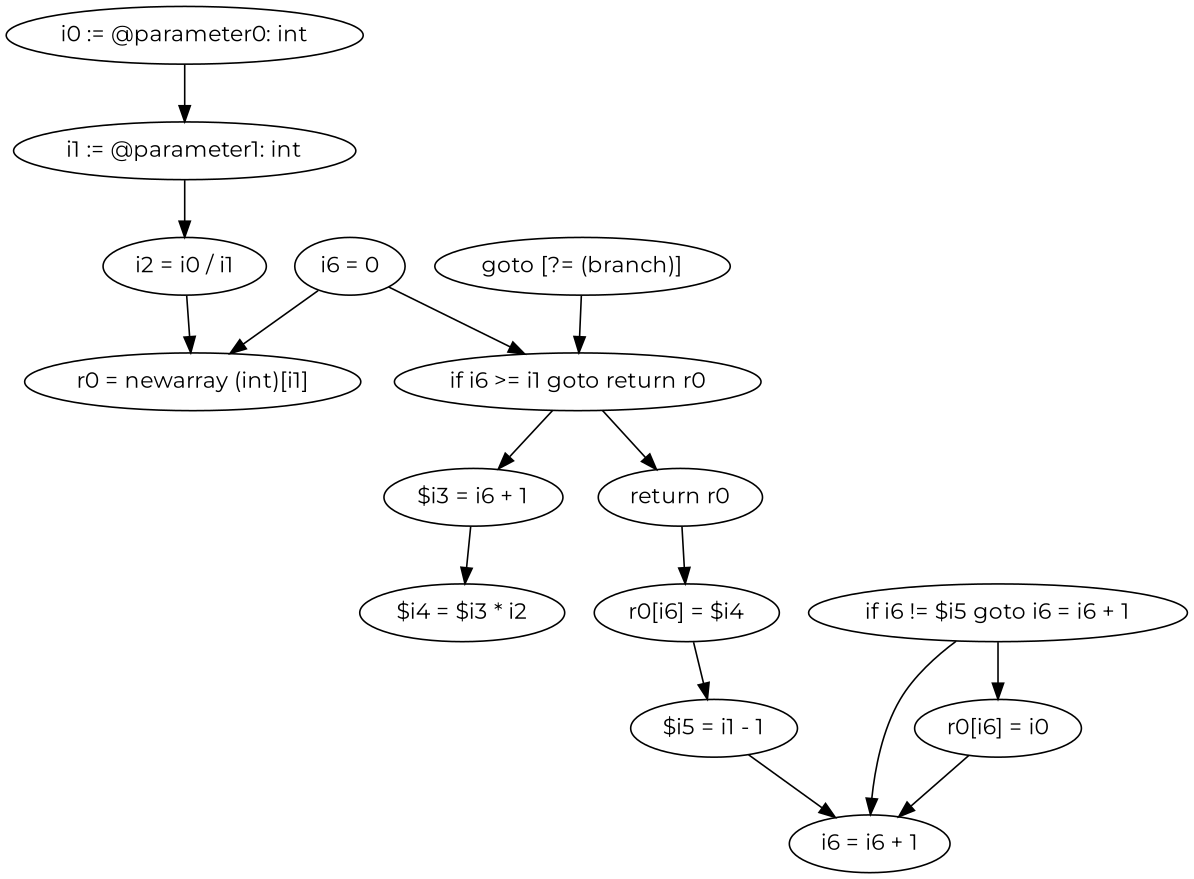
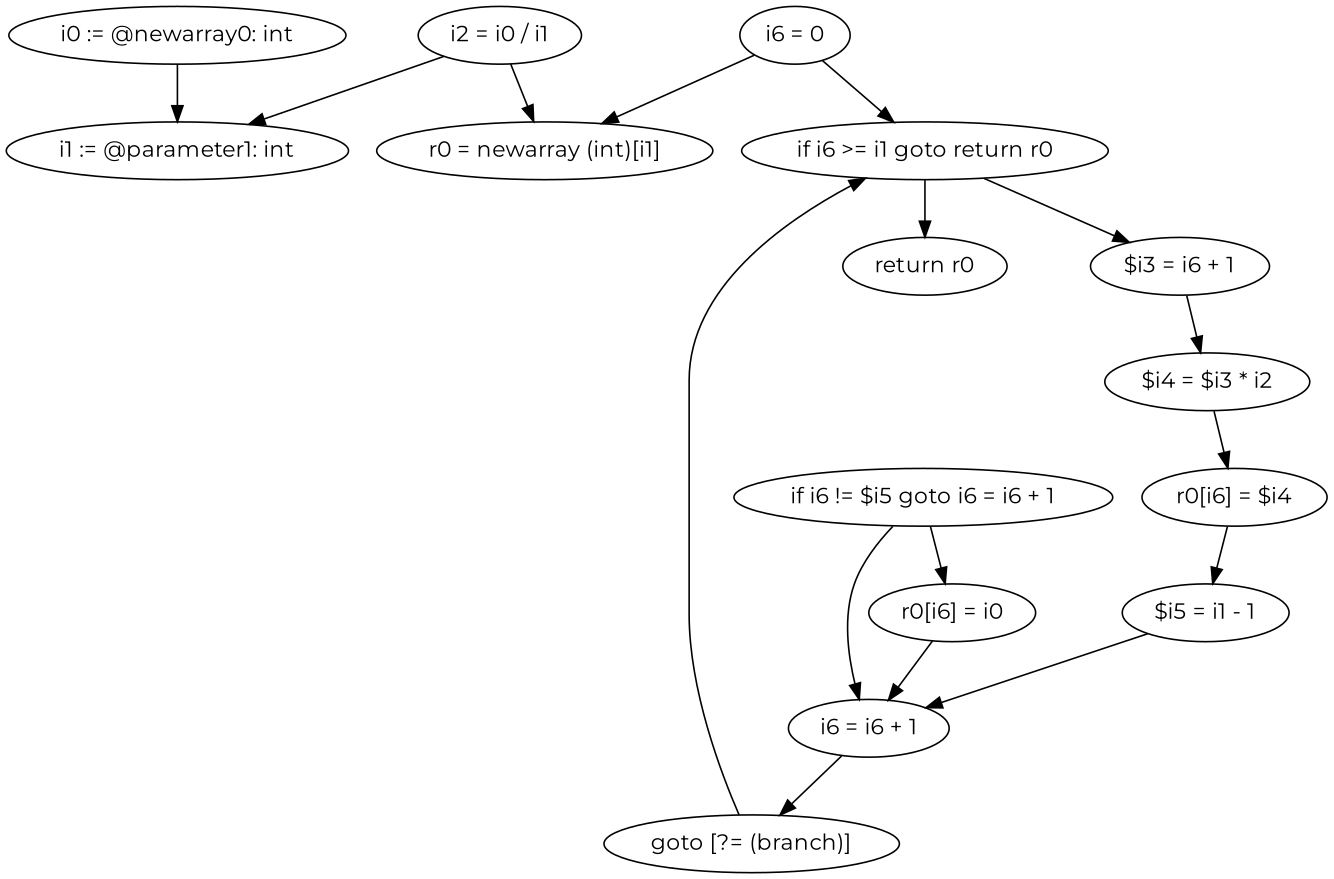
node "i0 := @parameter0: int": label "i0 := @parameter0: int" -> "i0 := @newarray0: int"
edge "i1 := @parameter1: int" -> "i2 = i0 / i1": reversed
edge "return r0" -> "r0[i6] = $i4": now "$i4 = $i3 * i2" -> "r0[i6] = $i4"
edge "i6 = i6 + 1" -> "goto [?= (branch)]": added
